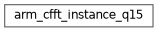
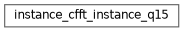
node "arm_cfft_instance_q15": label "arm_cfft_instance_q15" -> "instance_cfft_instance_q15"
